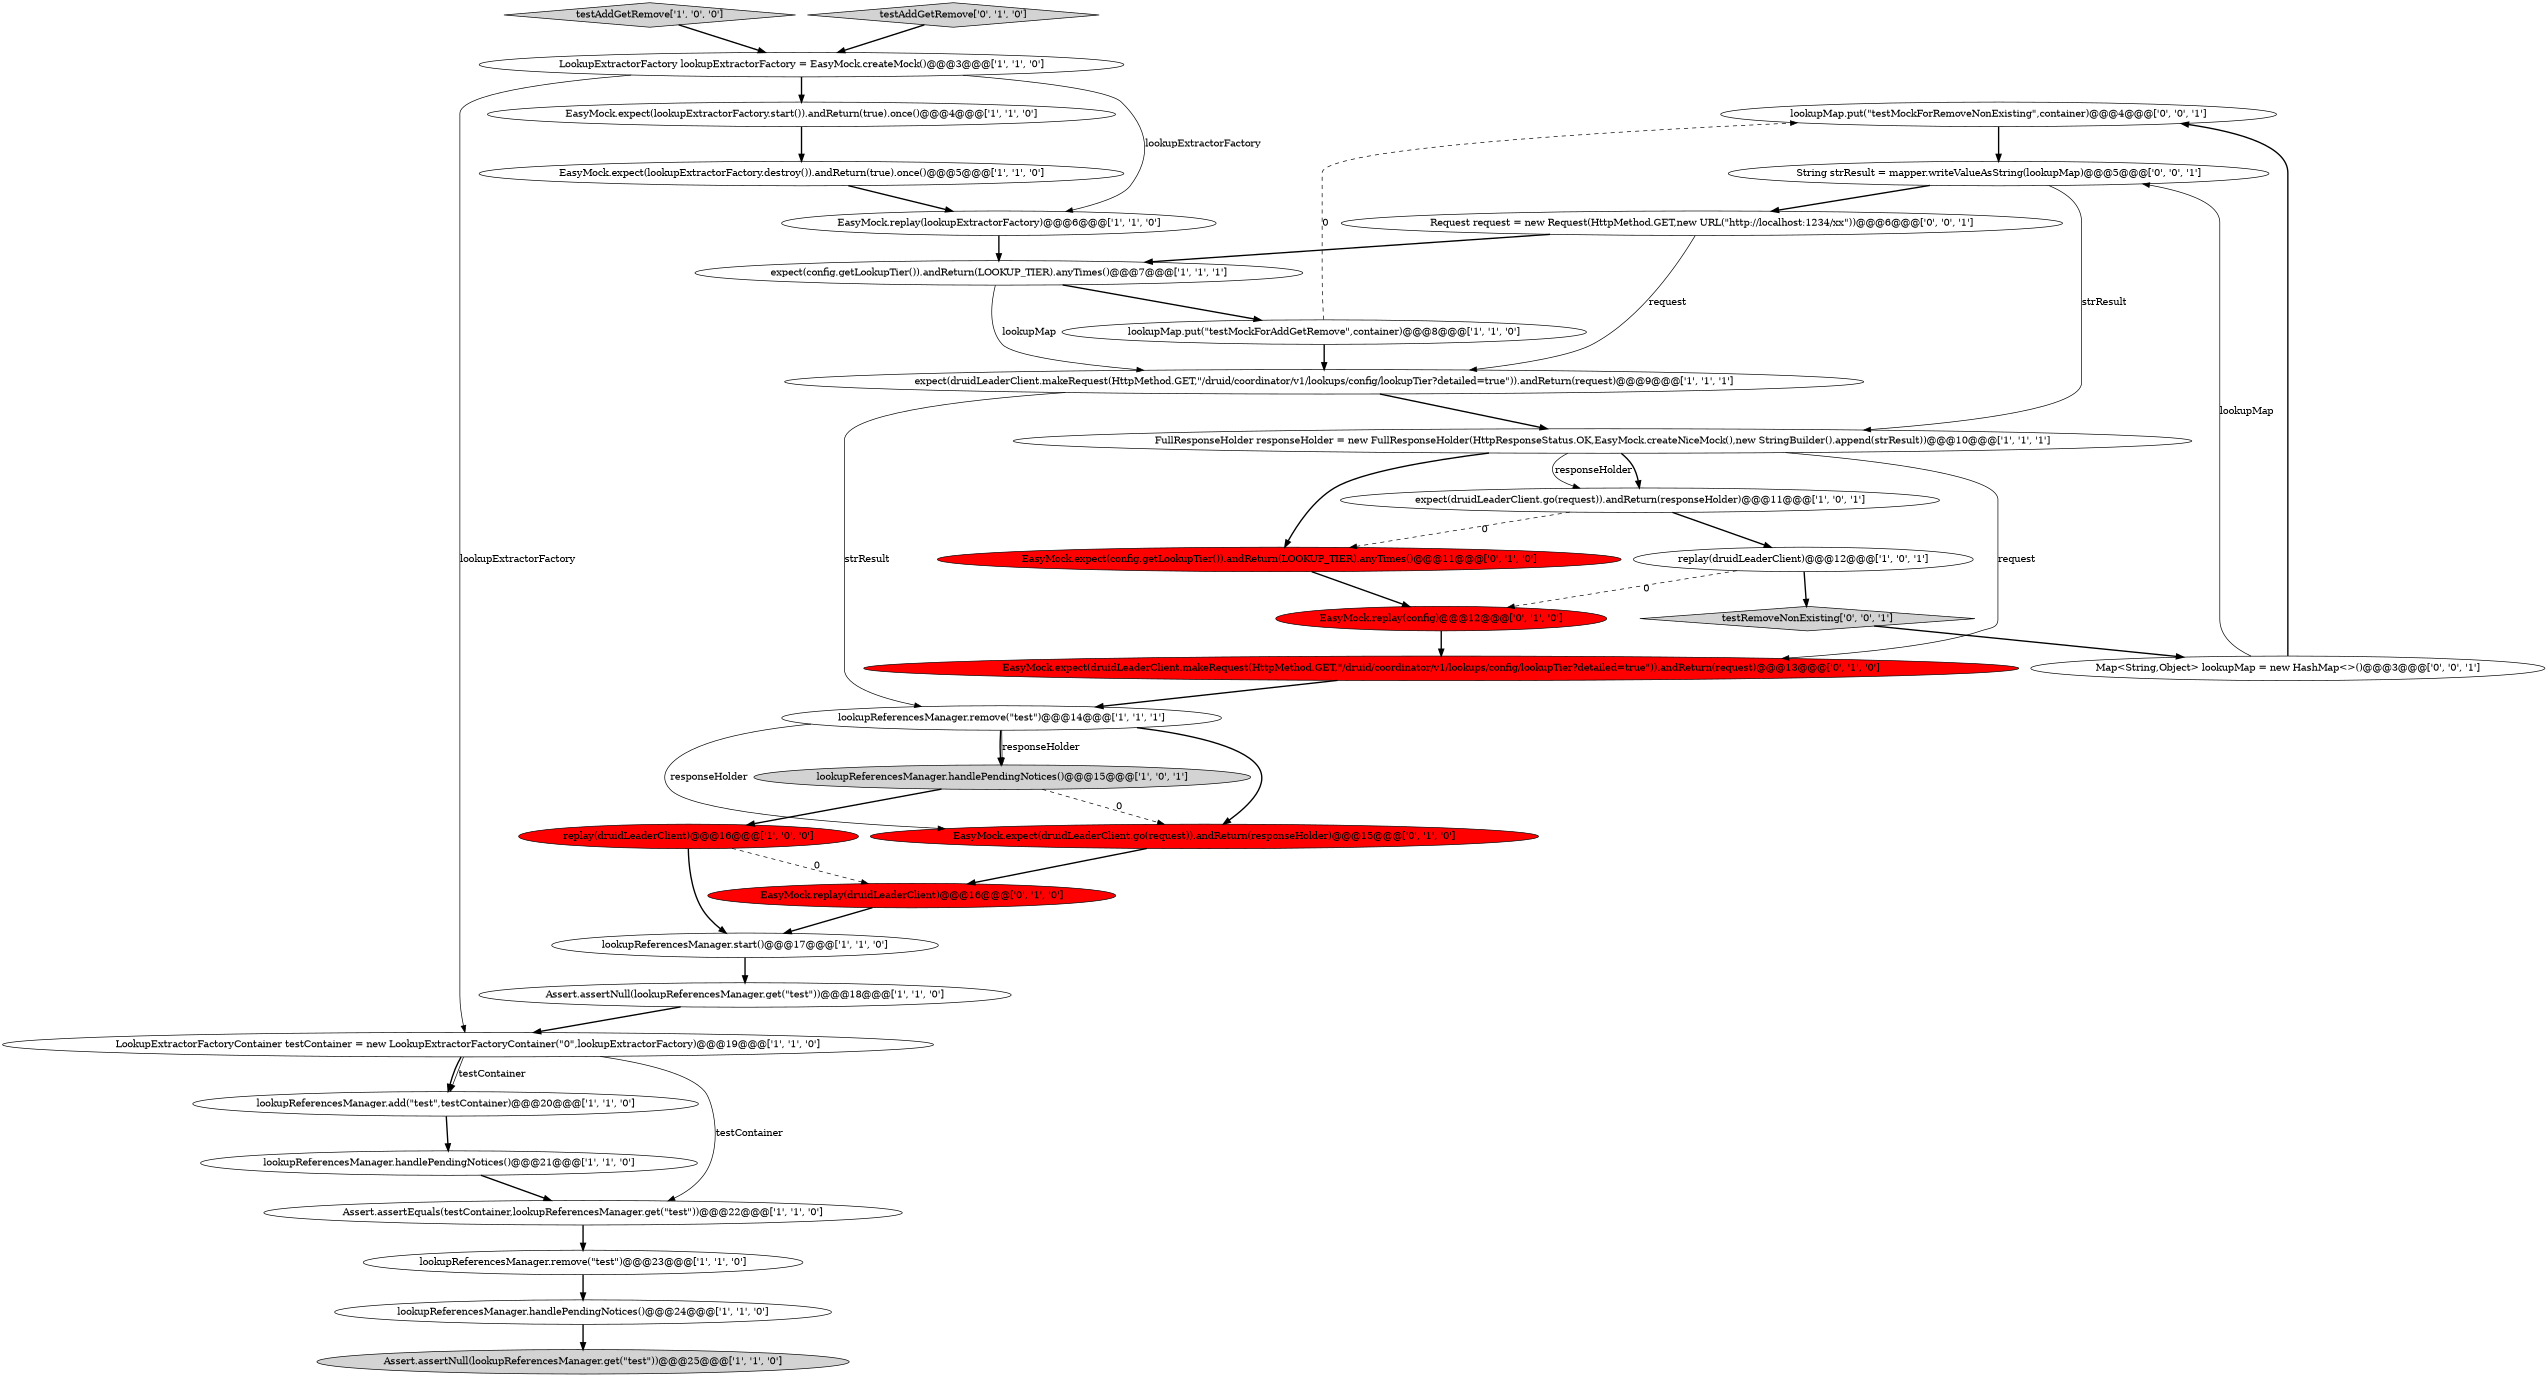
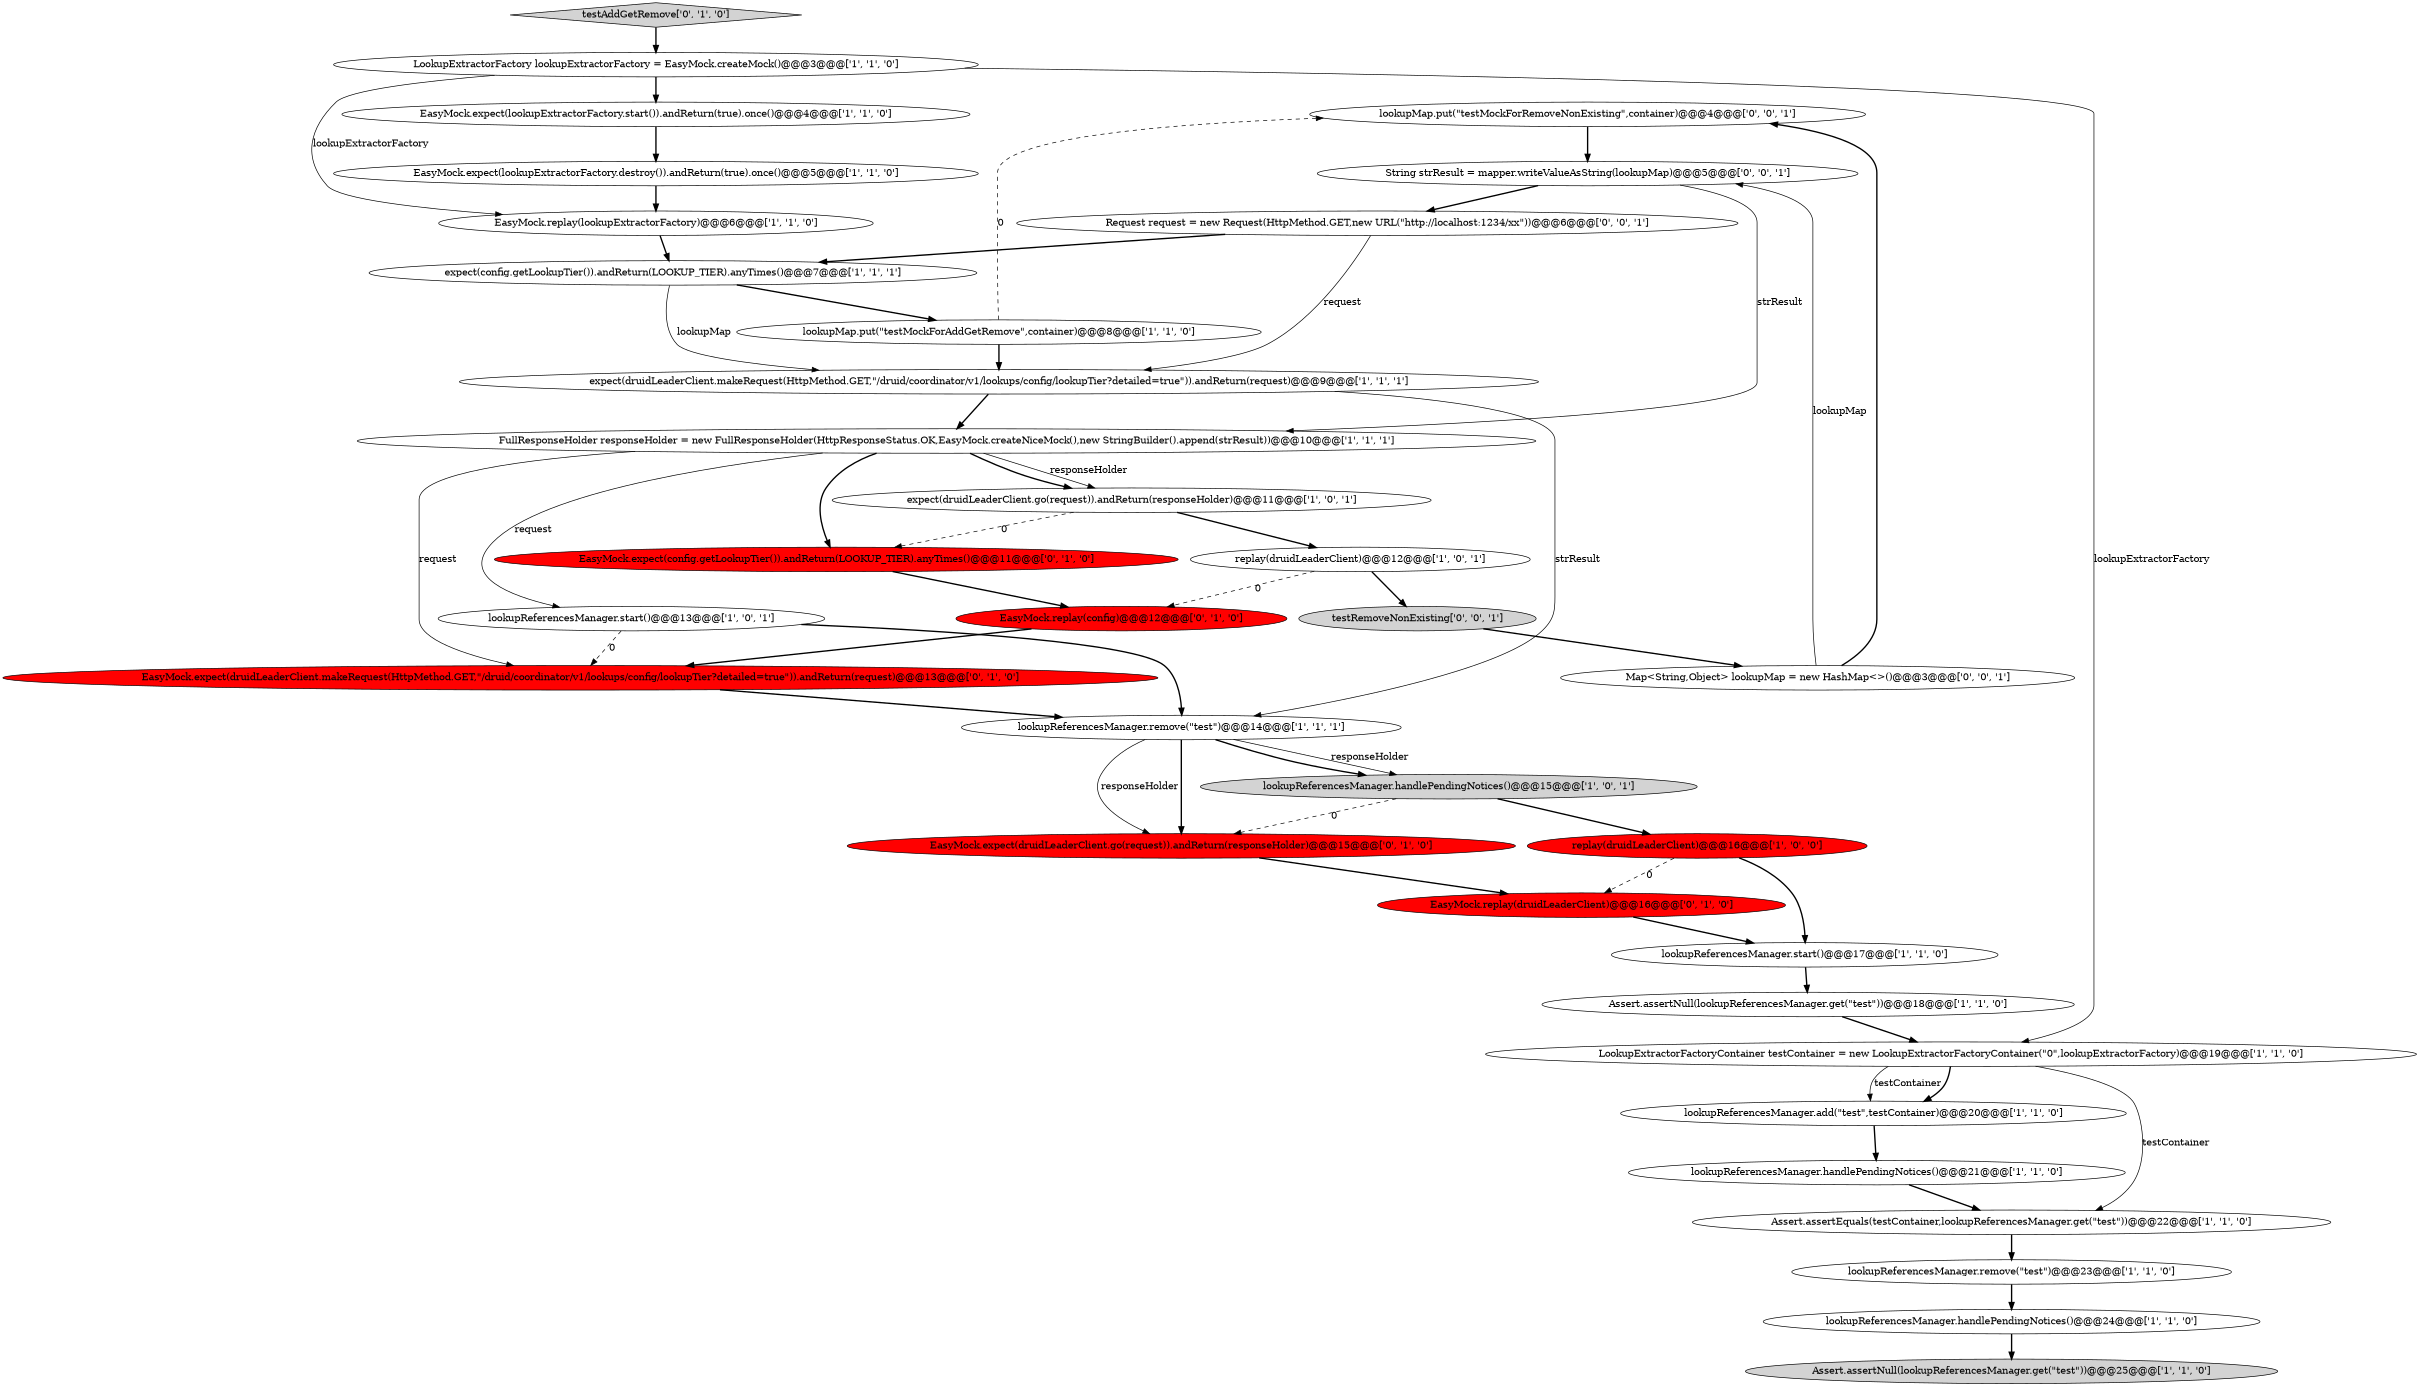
node "testAddGetRemove['1', '0', '0']": removed
node "lookupReferencesManager.start()@@@13@@@['1', '0', '1']": added
node "testRemoveNonExisting['0', '0', '1']": shape diamond -> ellipse
